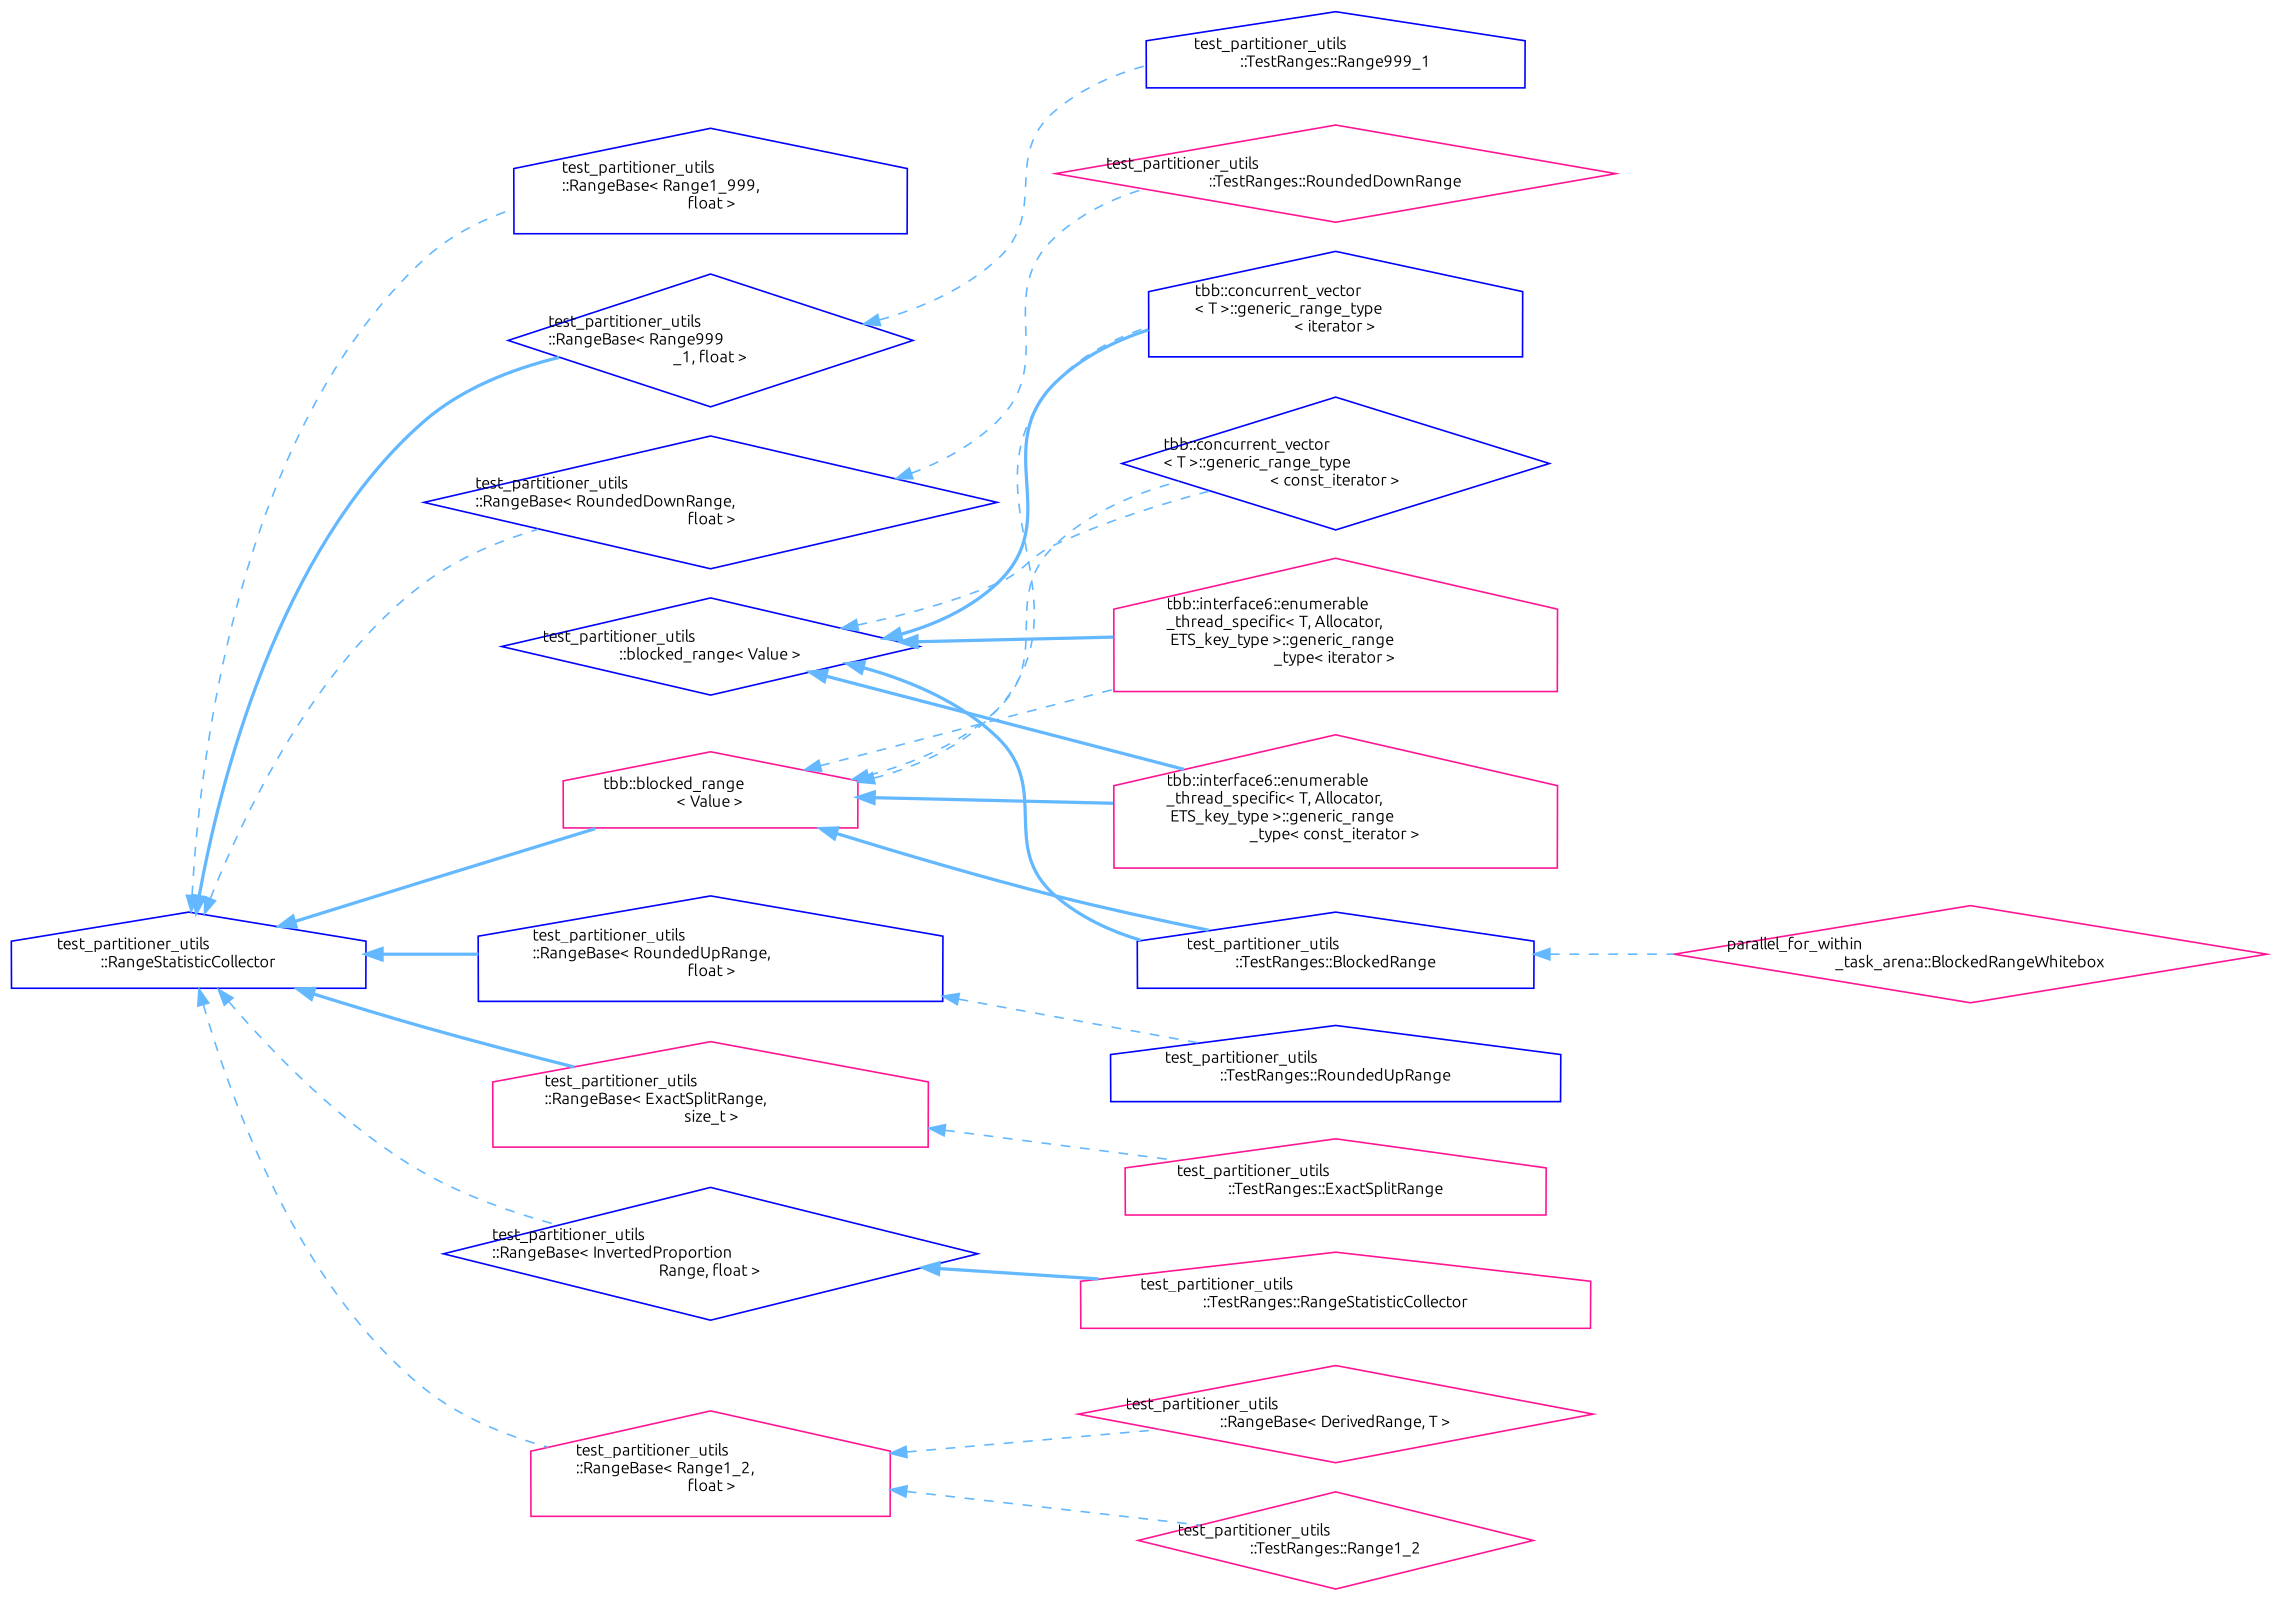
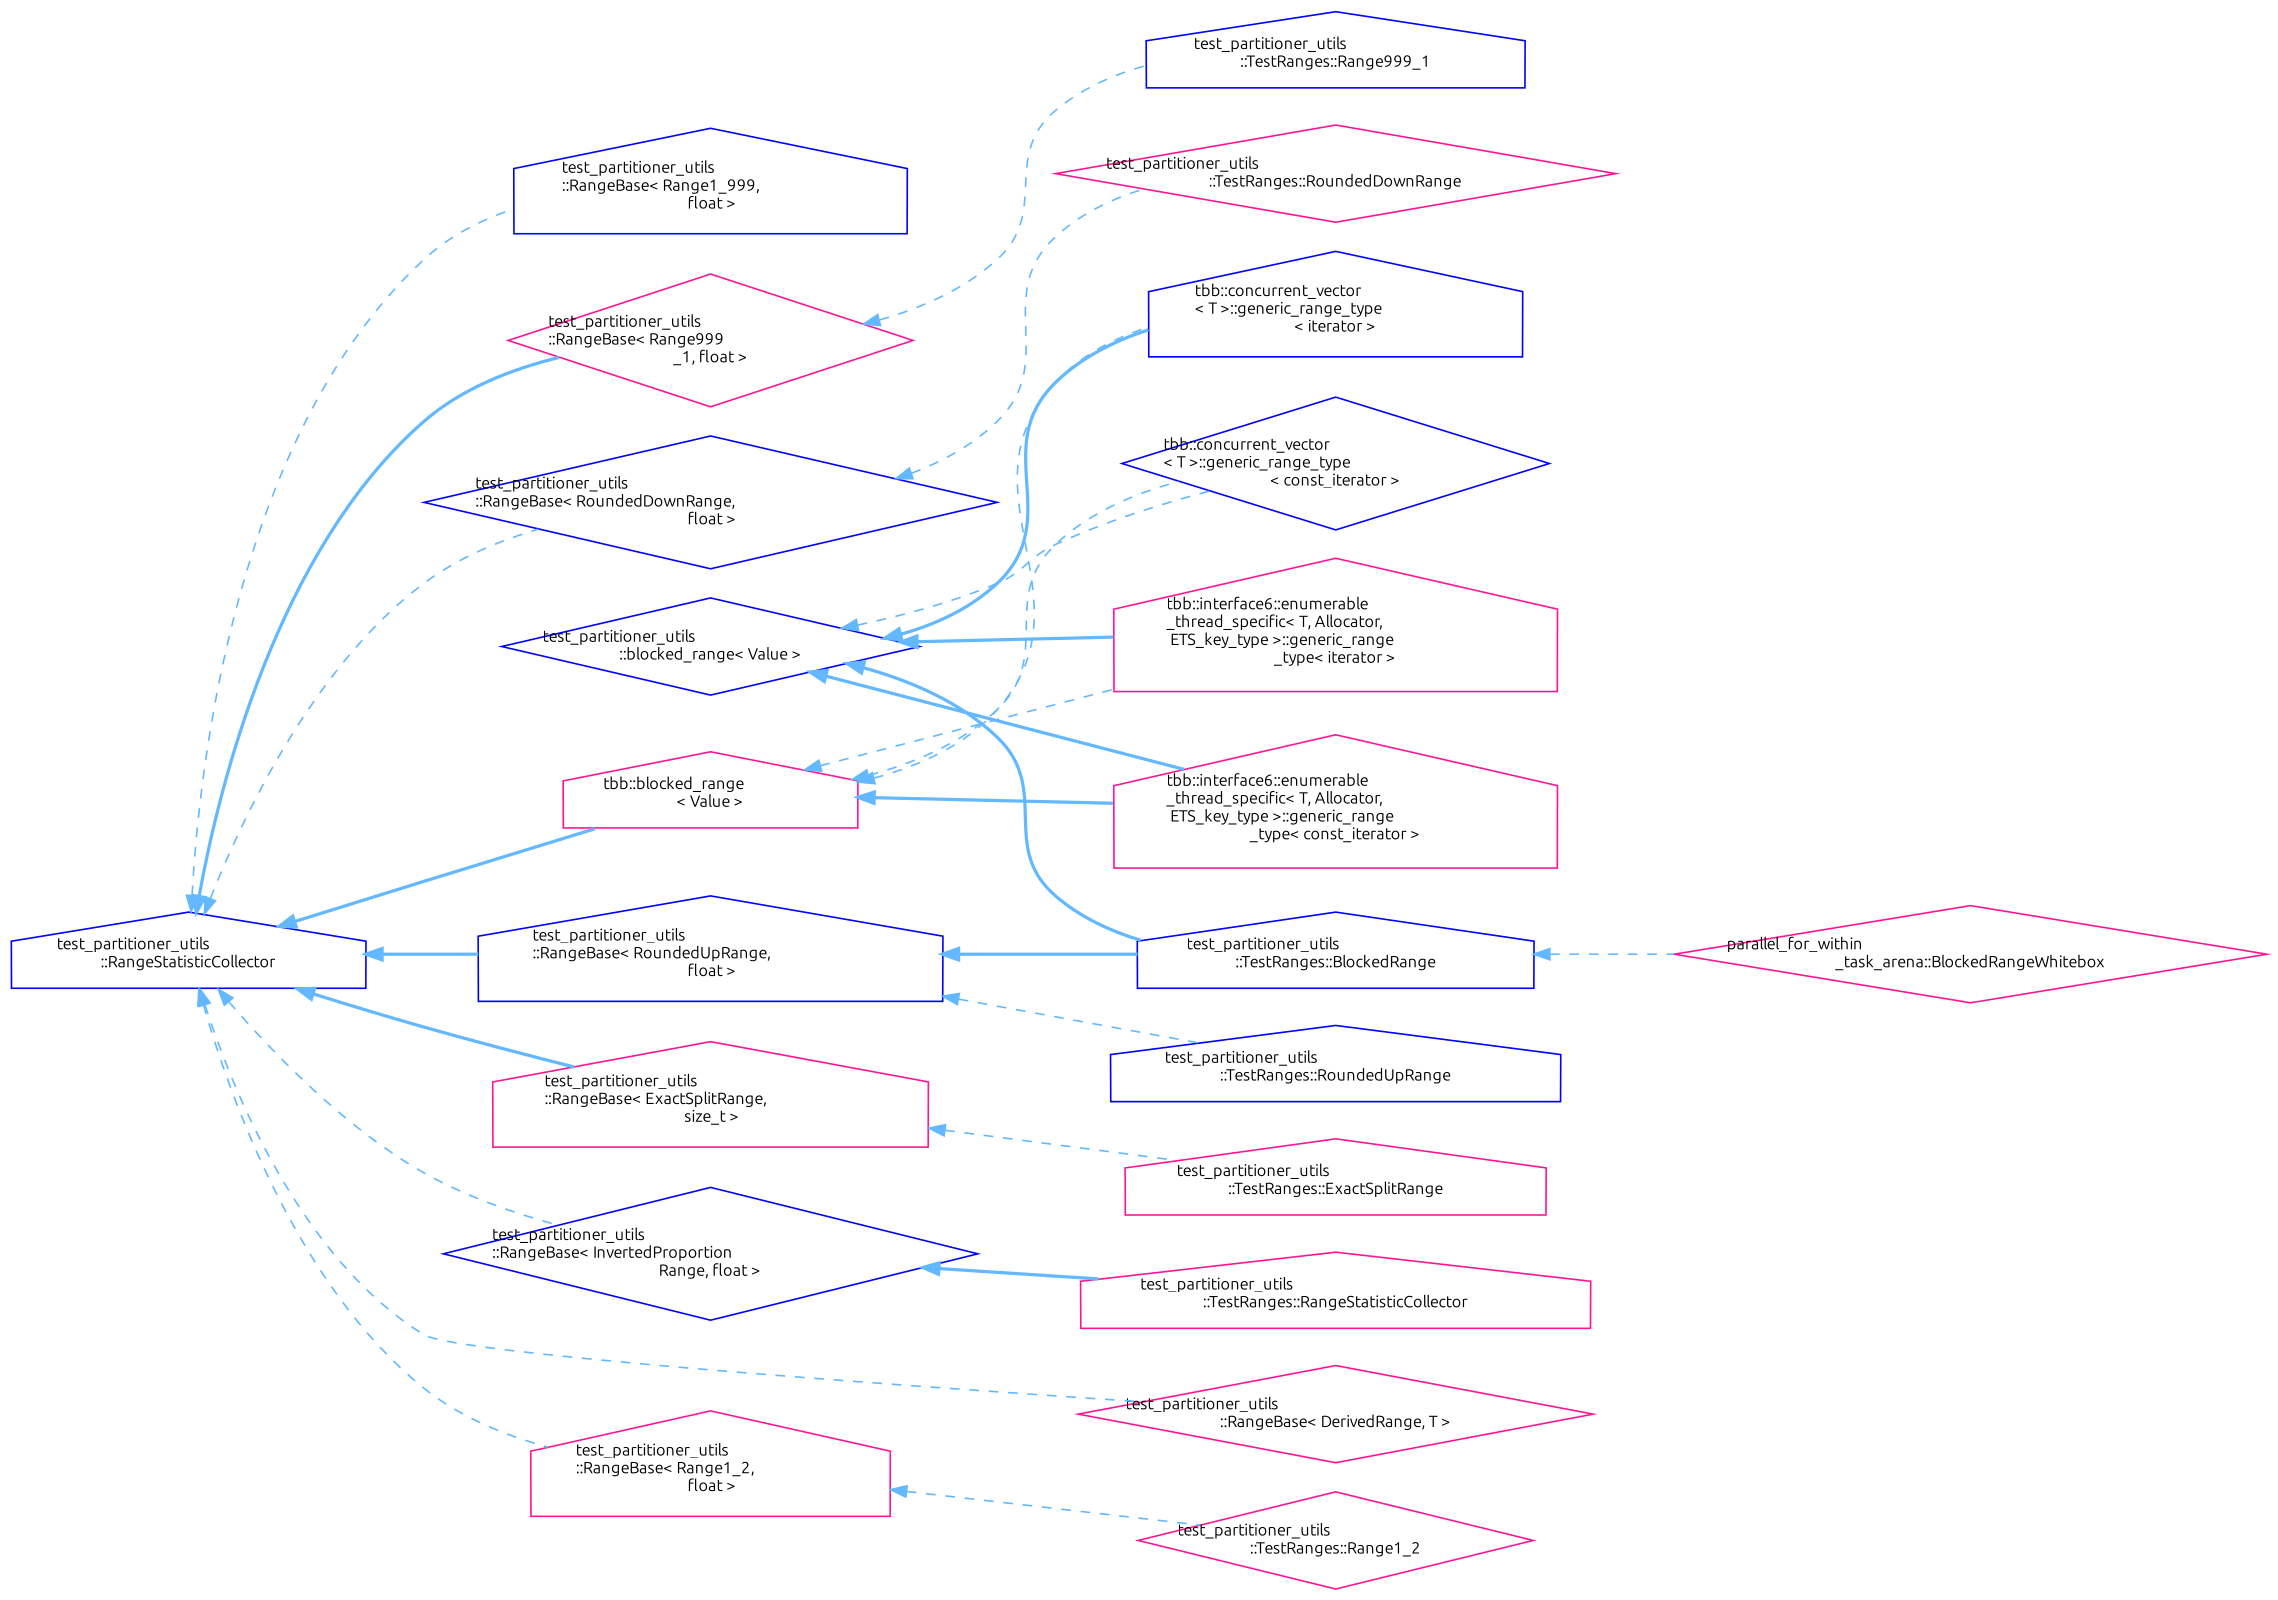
node "test_partitioner_utils ::RangeBase< Range999 _1, float >": color blue -> deeppink
edge "test_partitioner_utils ::TestRanges::BlockedRange" -> "tbb::blocked_range < Value >": now "test_partitioner_utils ::TestRanges::BlockedRange" -> "test_partitioner_utils ::RangeBase< RoundedUpRange, float >"
edge "test_partitioner_utils ::RangeBase< DerivedRange, T >" -> "test_partitioner_utils ::RangeBase< Range1_2, float >": now "test_partitioner_utils ::RangeBase< DerivedRange, T >" -> "test_partitioner_utils ::RangeStatisticCollector"
